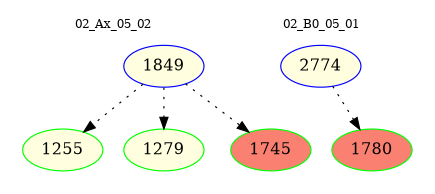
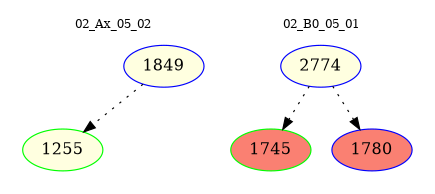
edge "1849" -> "1745": now "2774" -> "1745"
node "1279": removed
node "1780": color green -> blue
